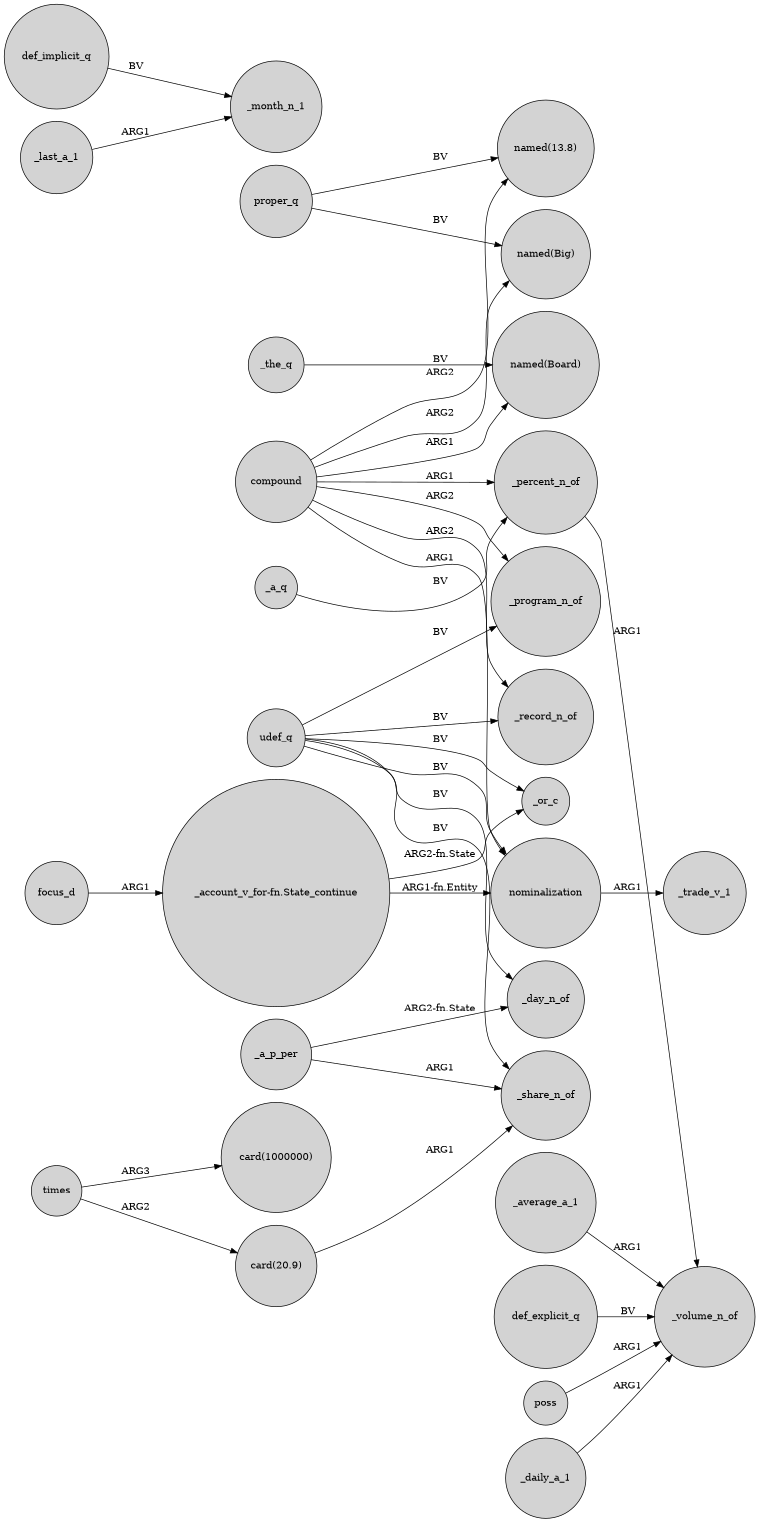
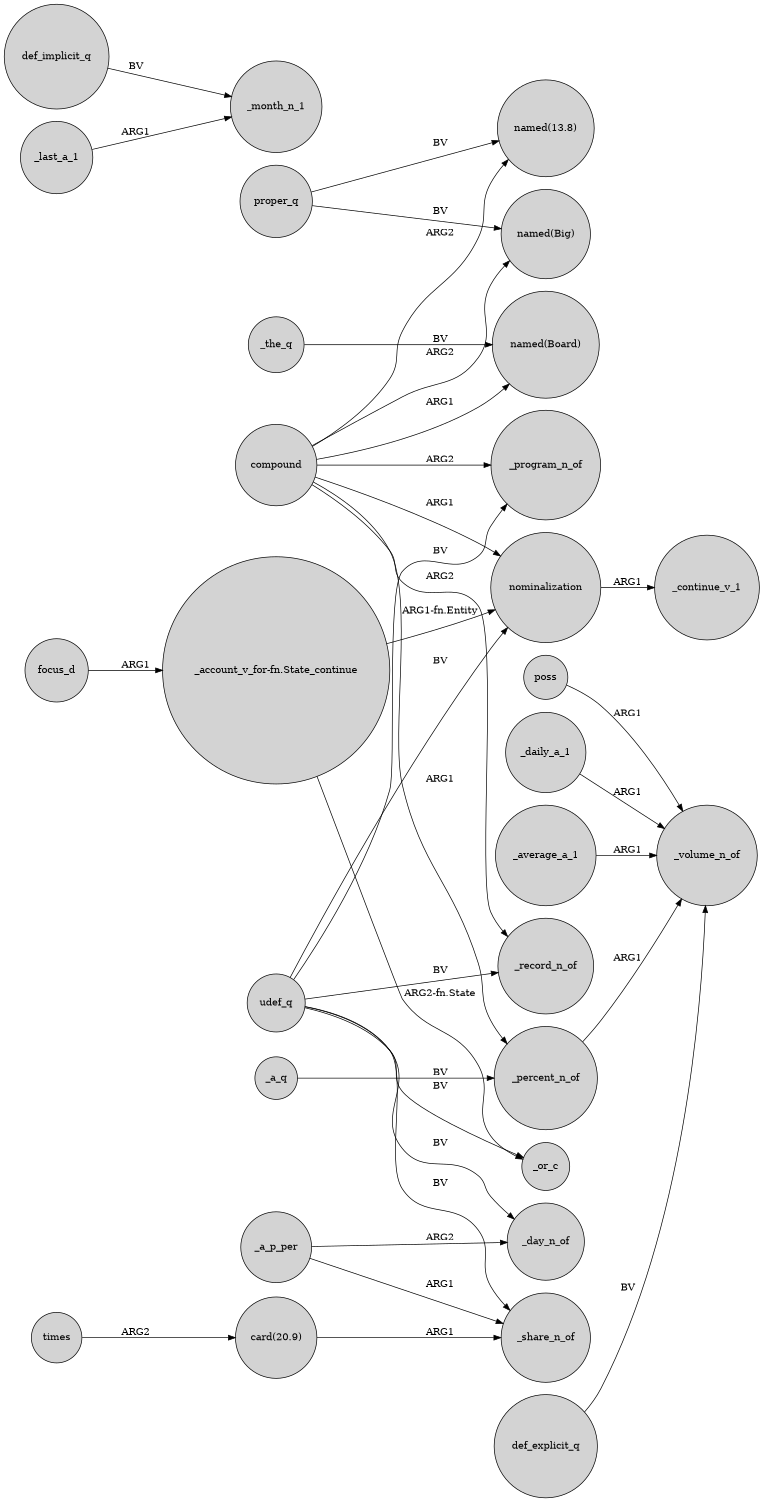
node "_trade_v_1": label "_trade_v_1" -> "_continue_v_1"
edge "_a_p_per" -> "_day_n_of": label "ARG2-fn.State" -> "ARG2"
node "card(1000000)": removed
